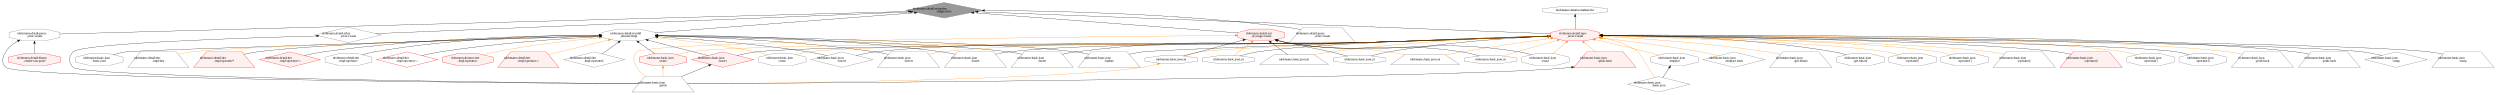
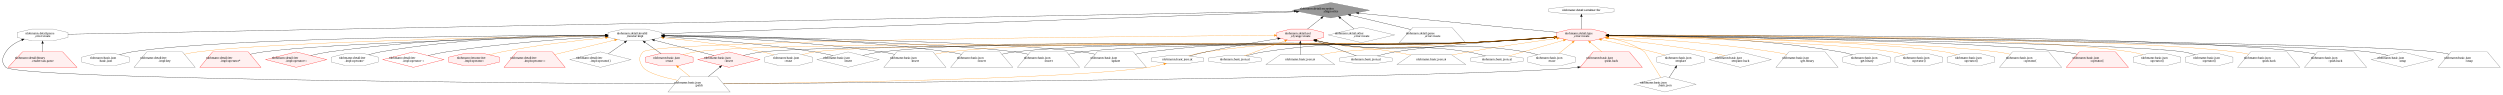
node "nlohmann::detail::binary _reader::sax_parse": shape octagon -> trapezium
edge "nlohmann::basic_json ::patch" -> "nlohmann::detail::other _error::create": removed
